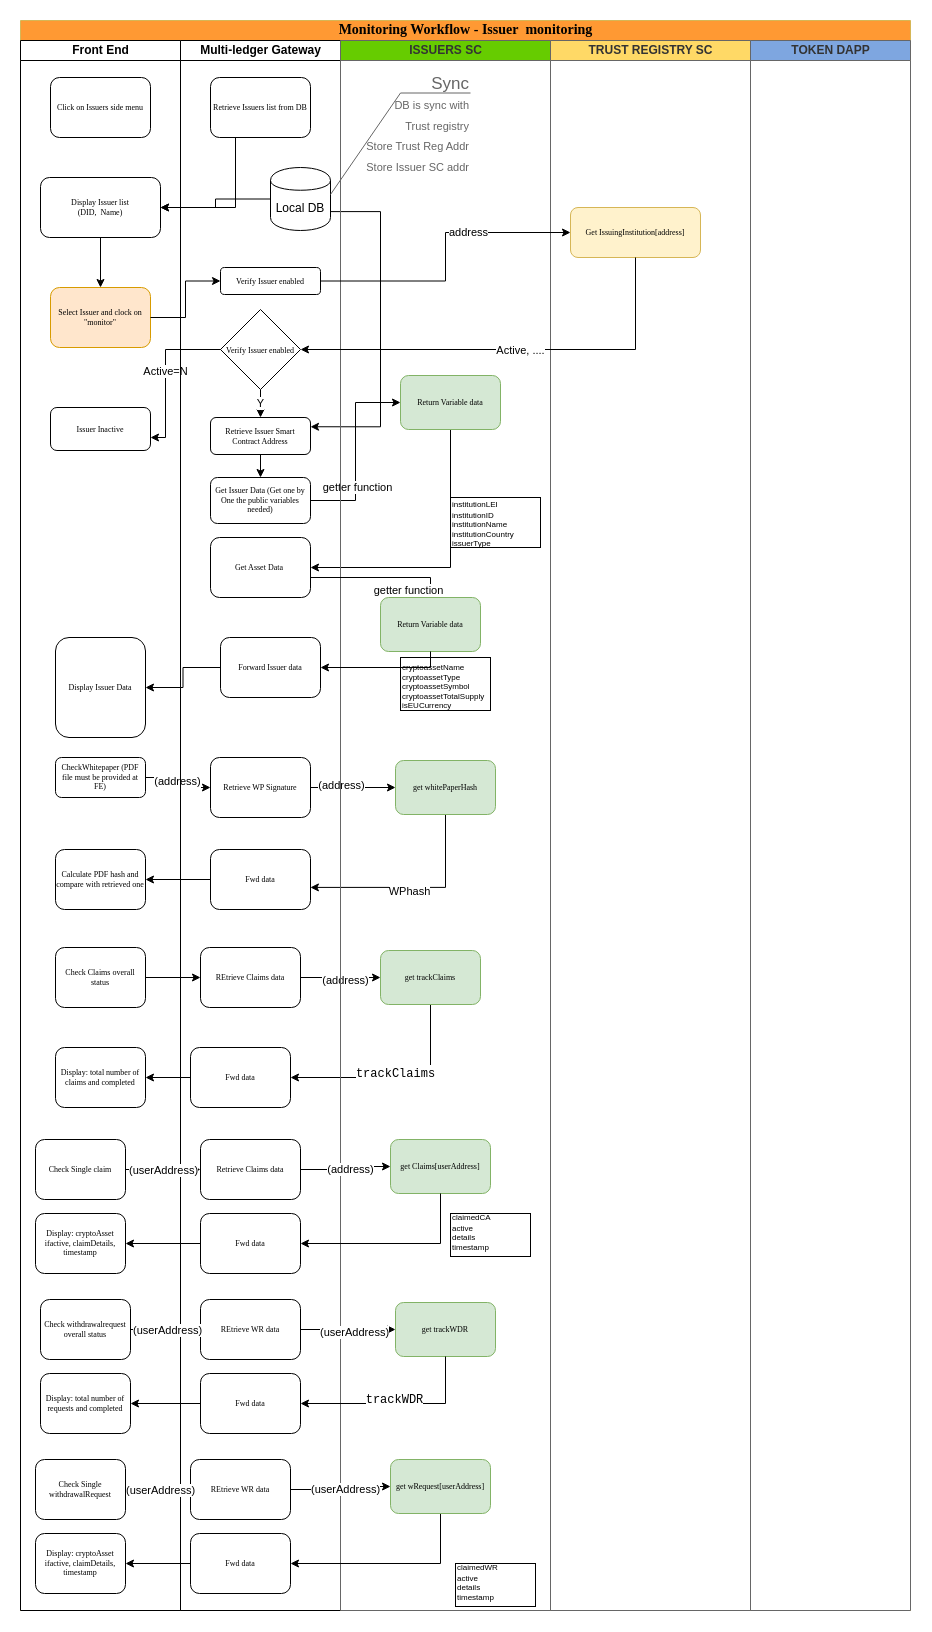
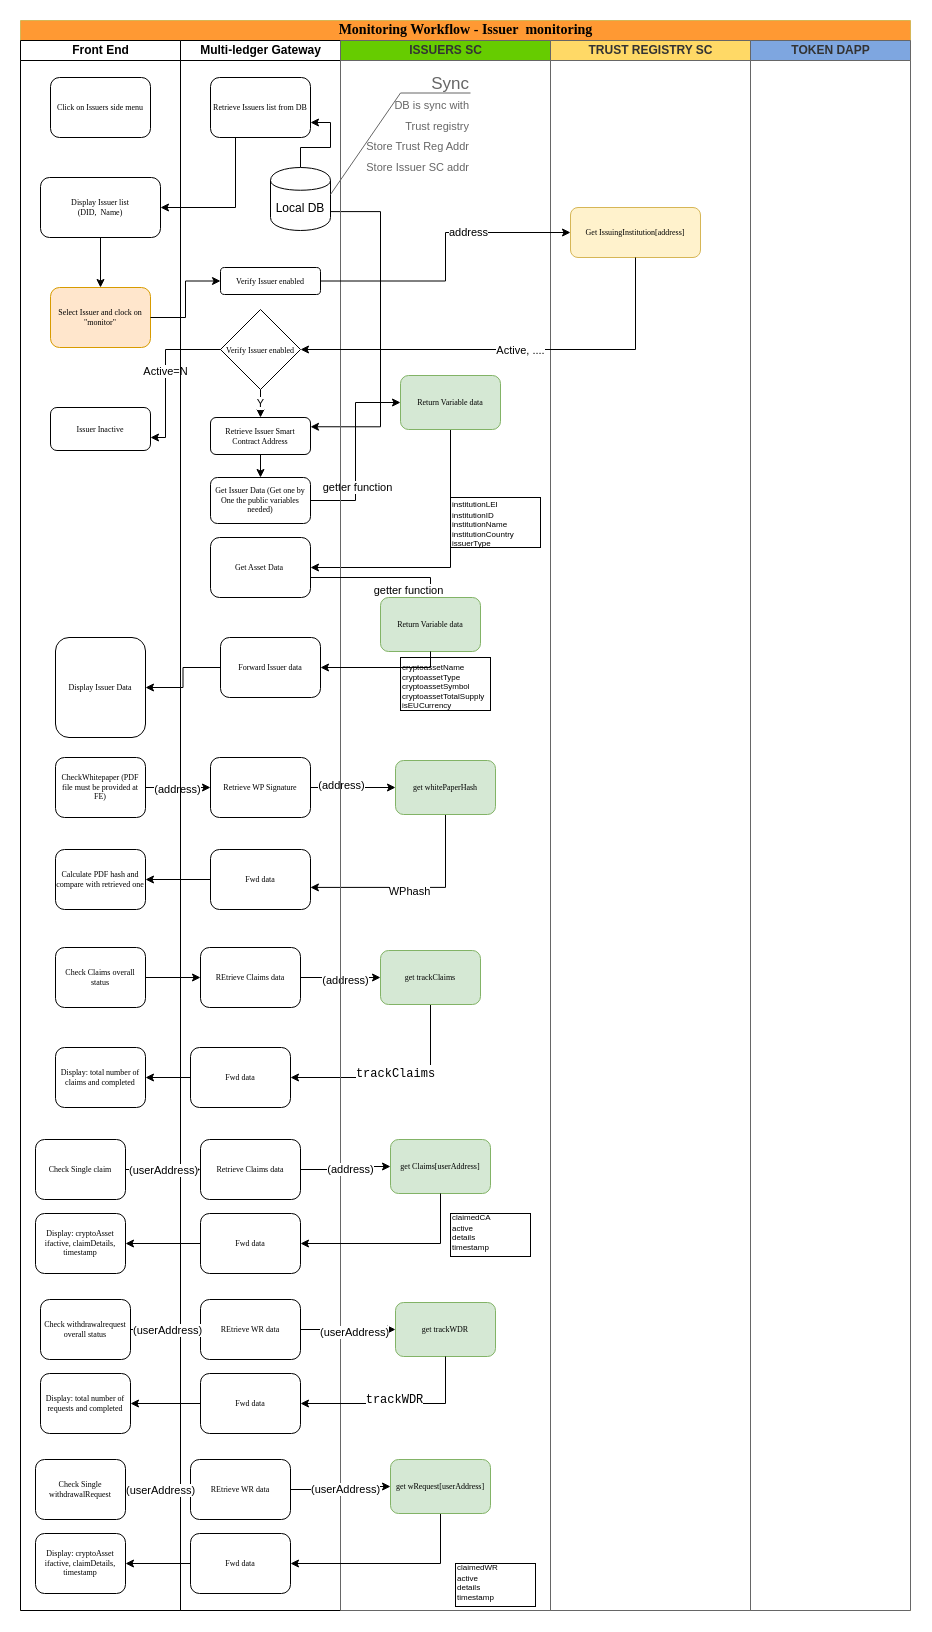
edge "Local DB" -> "Display Issuer list (DID, Name)": now "Local DB" -> "Retrieve Issuers list from DB"
node "CheckWhitepaper (PDF file must be provided at FE)": size 90x40 -> 90x60
